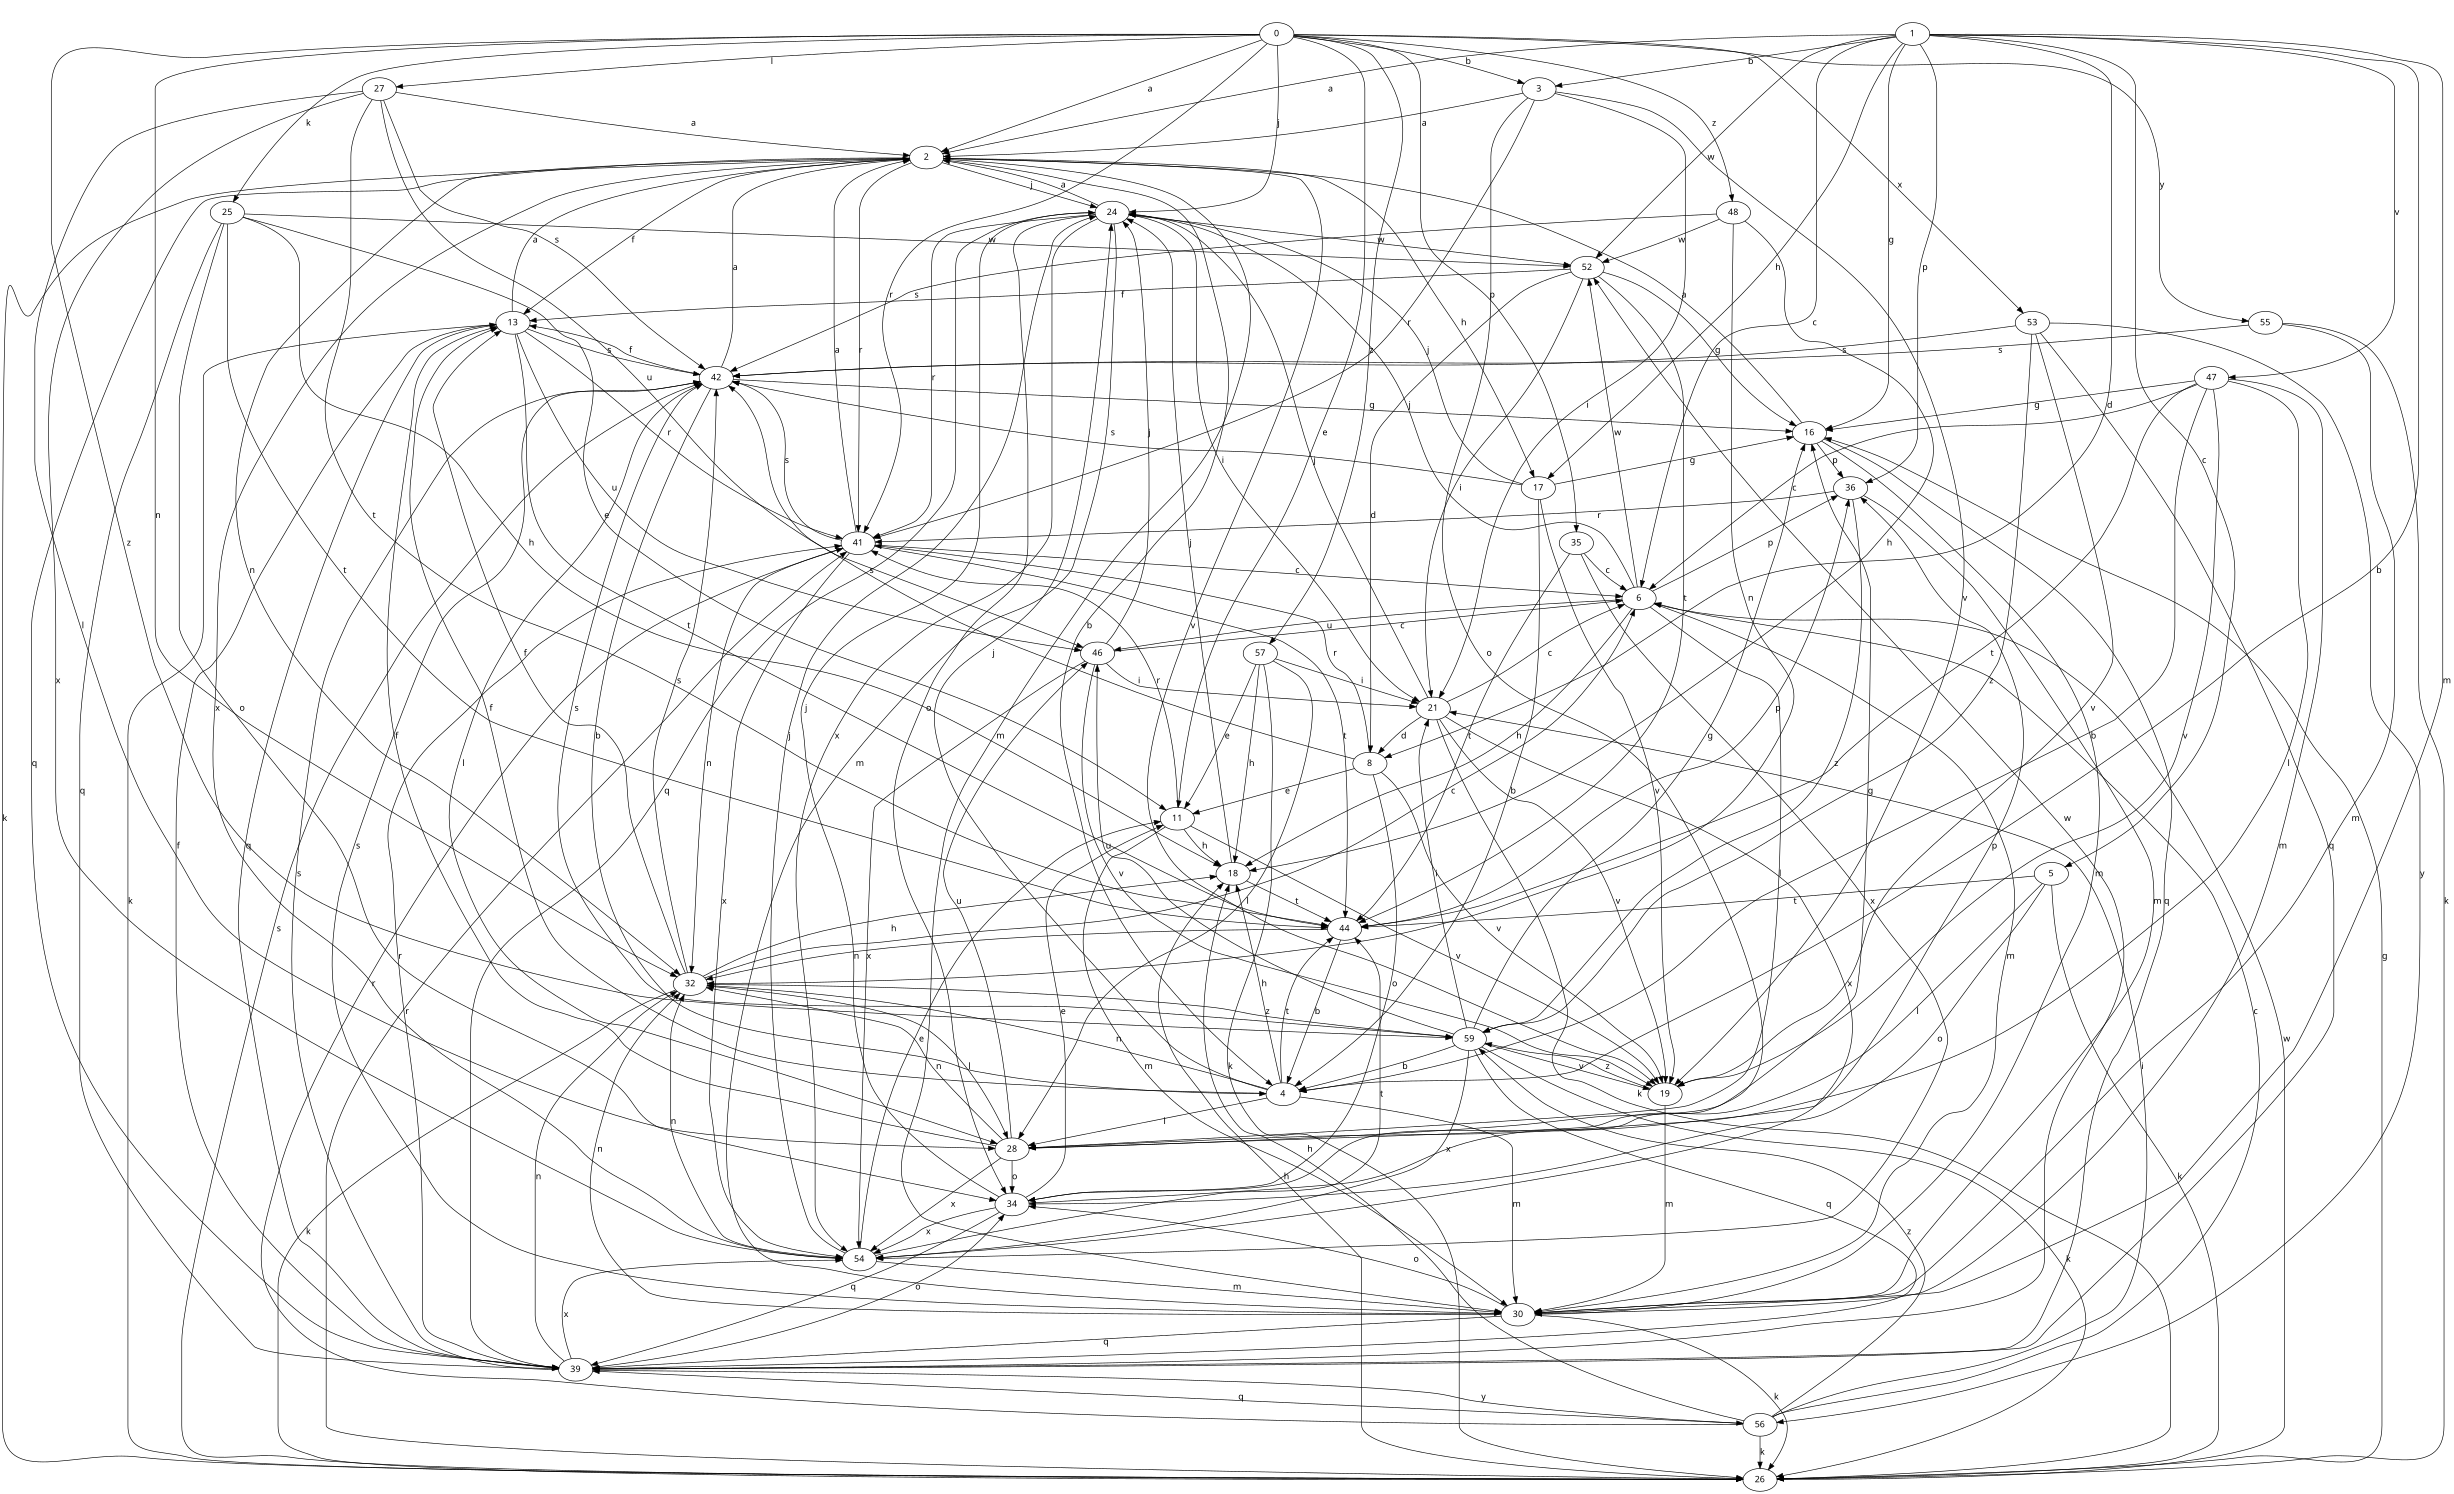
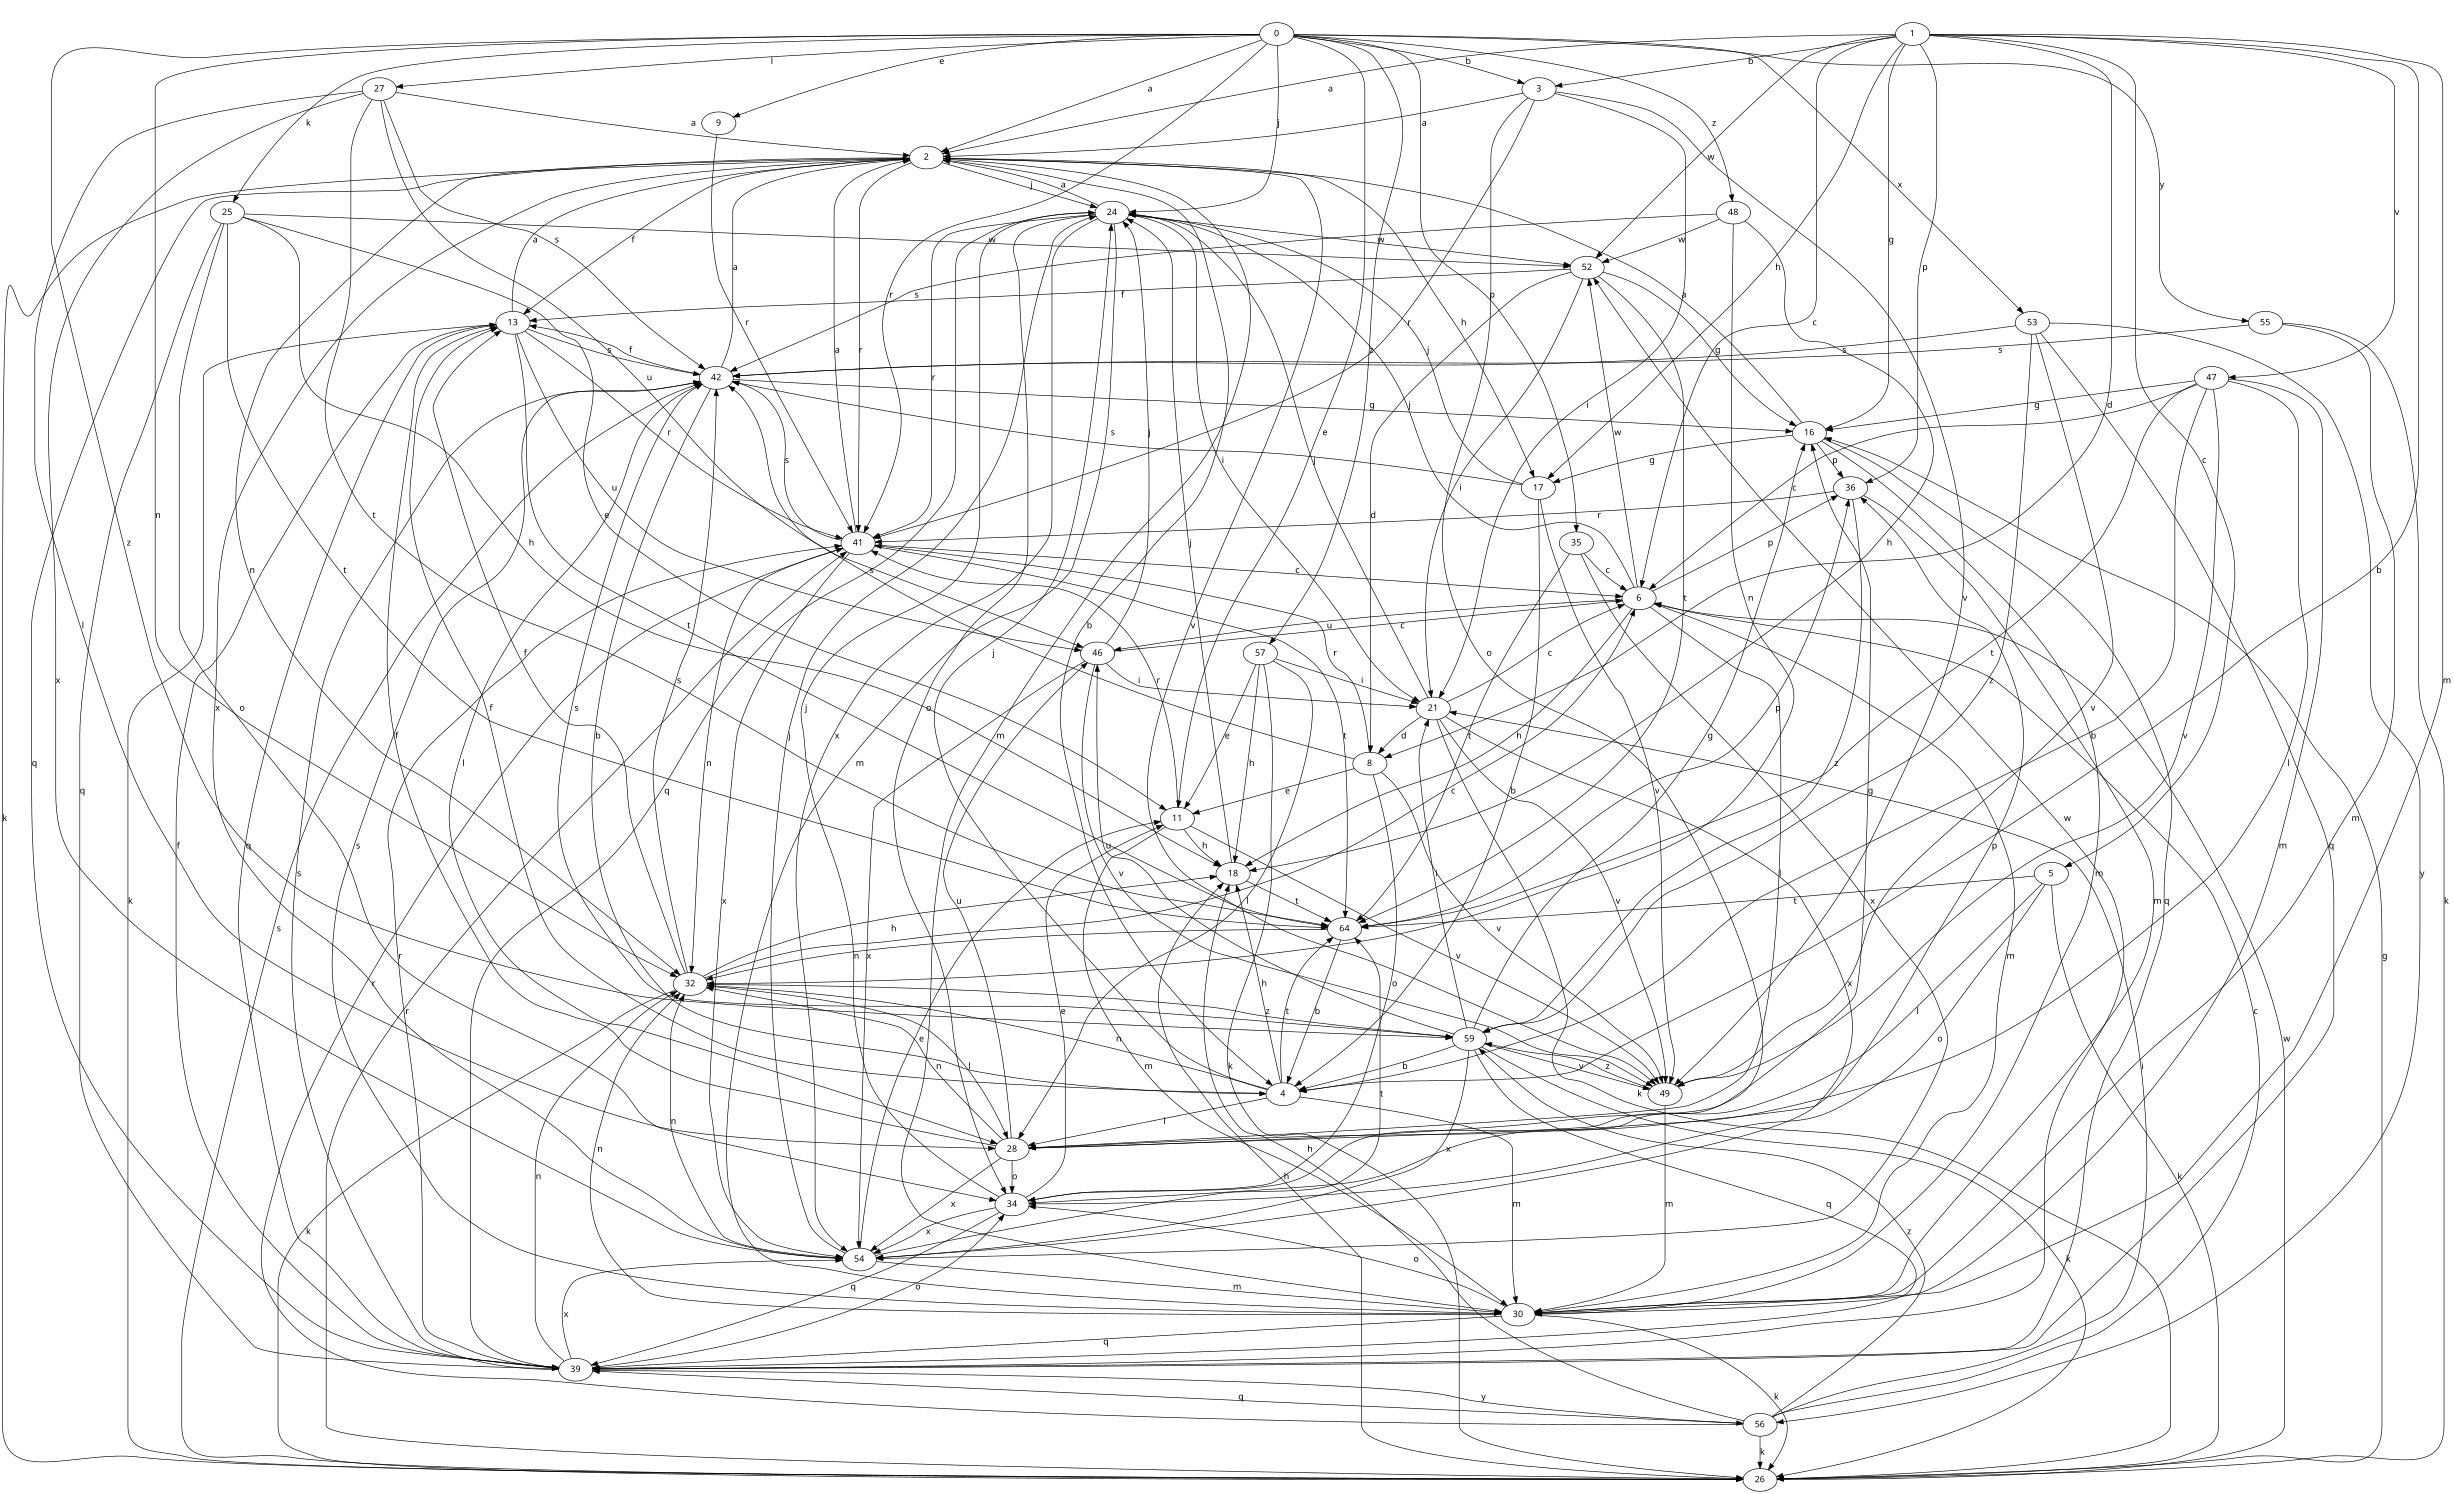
node "9": added
edge "17" -> "16": reversed
node "44": label "44" -> "64"
node "19": label "19" -> "49"
